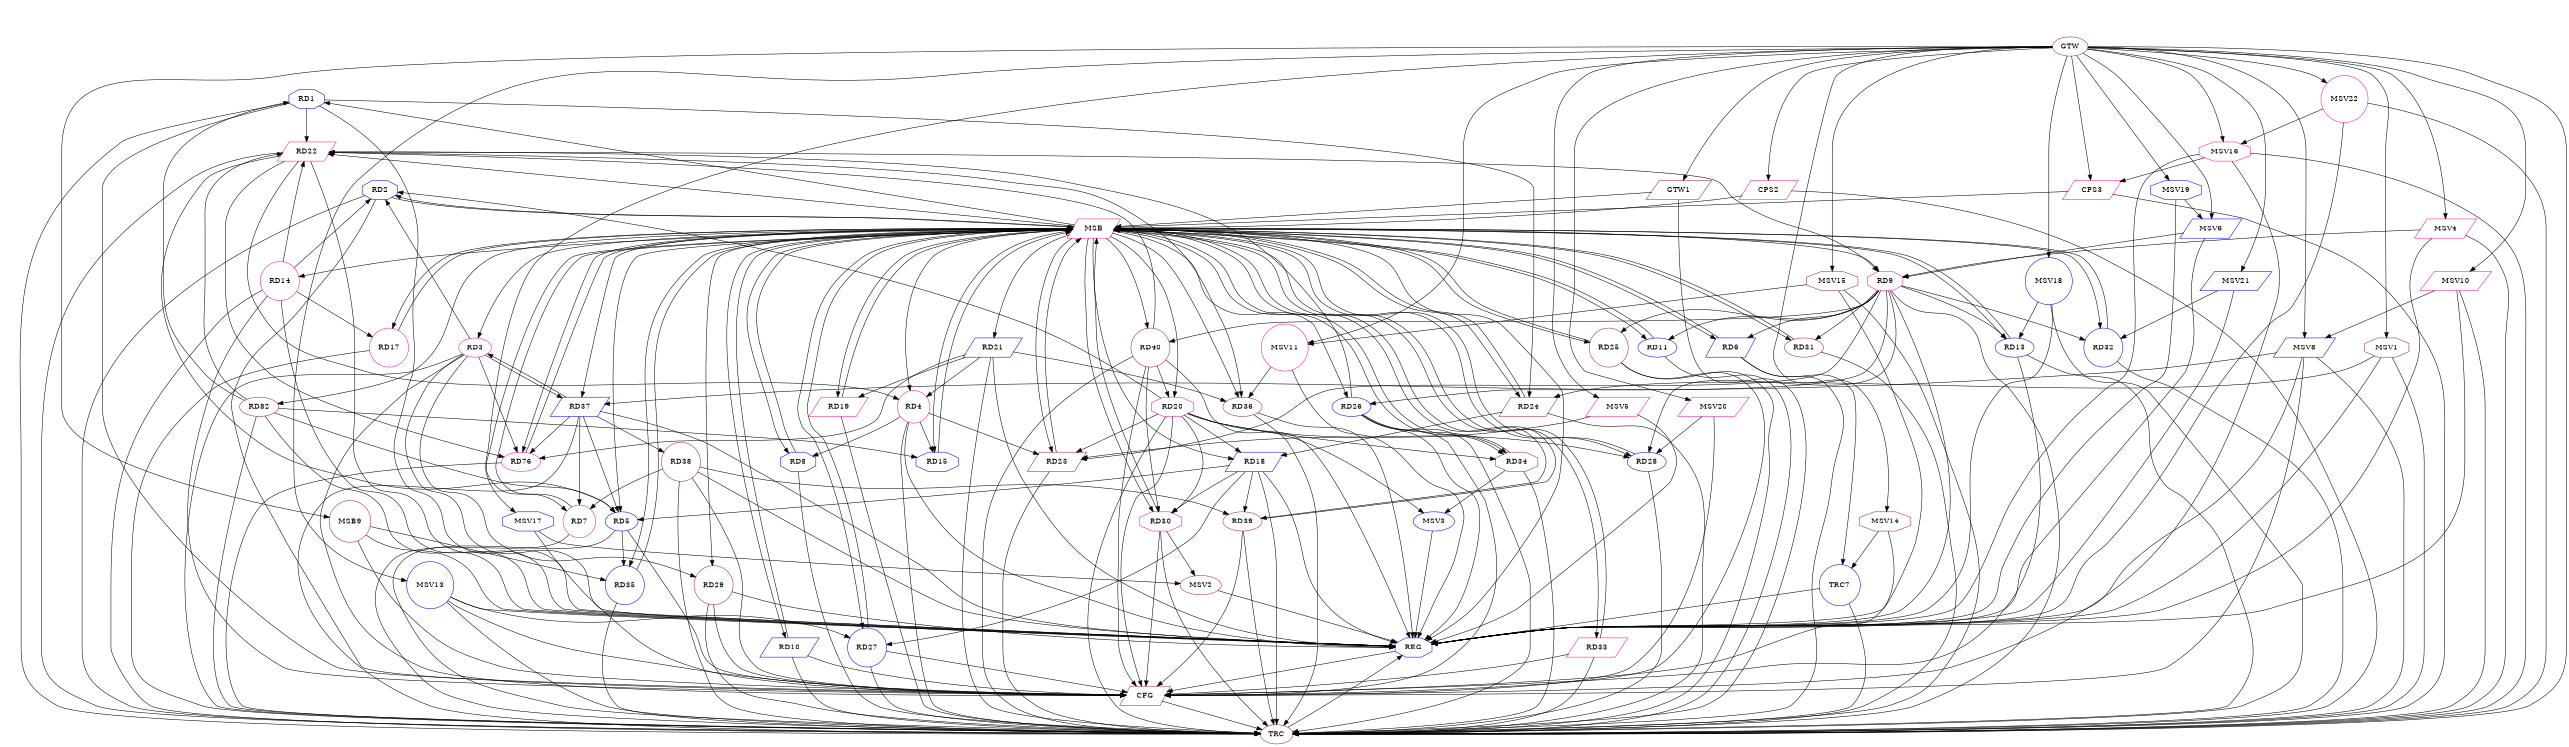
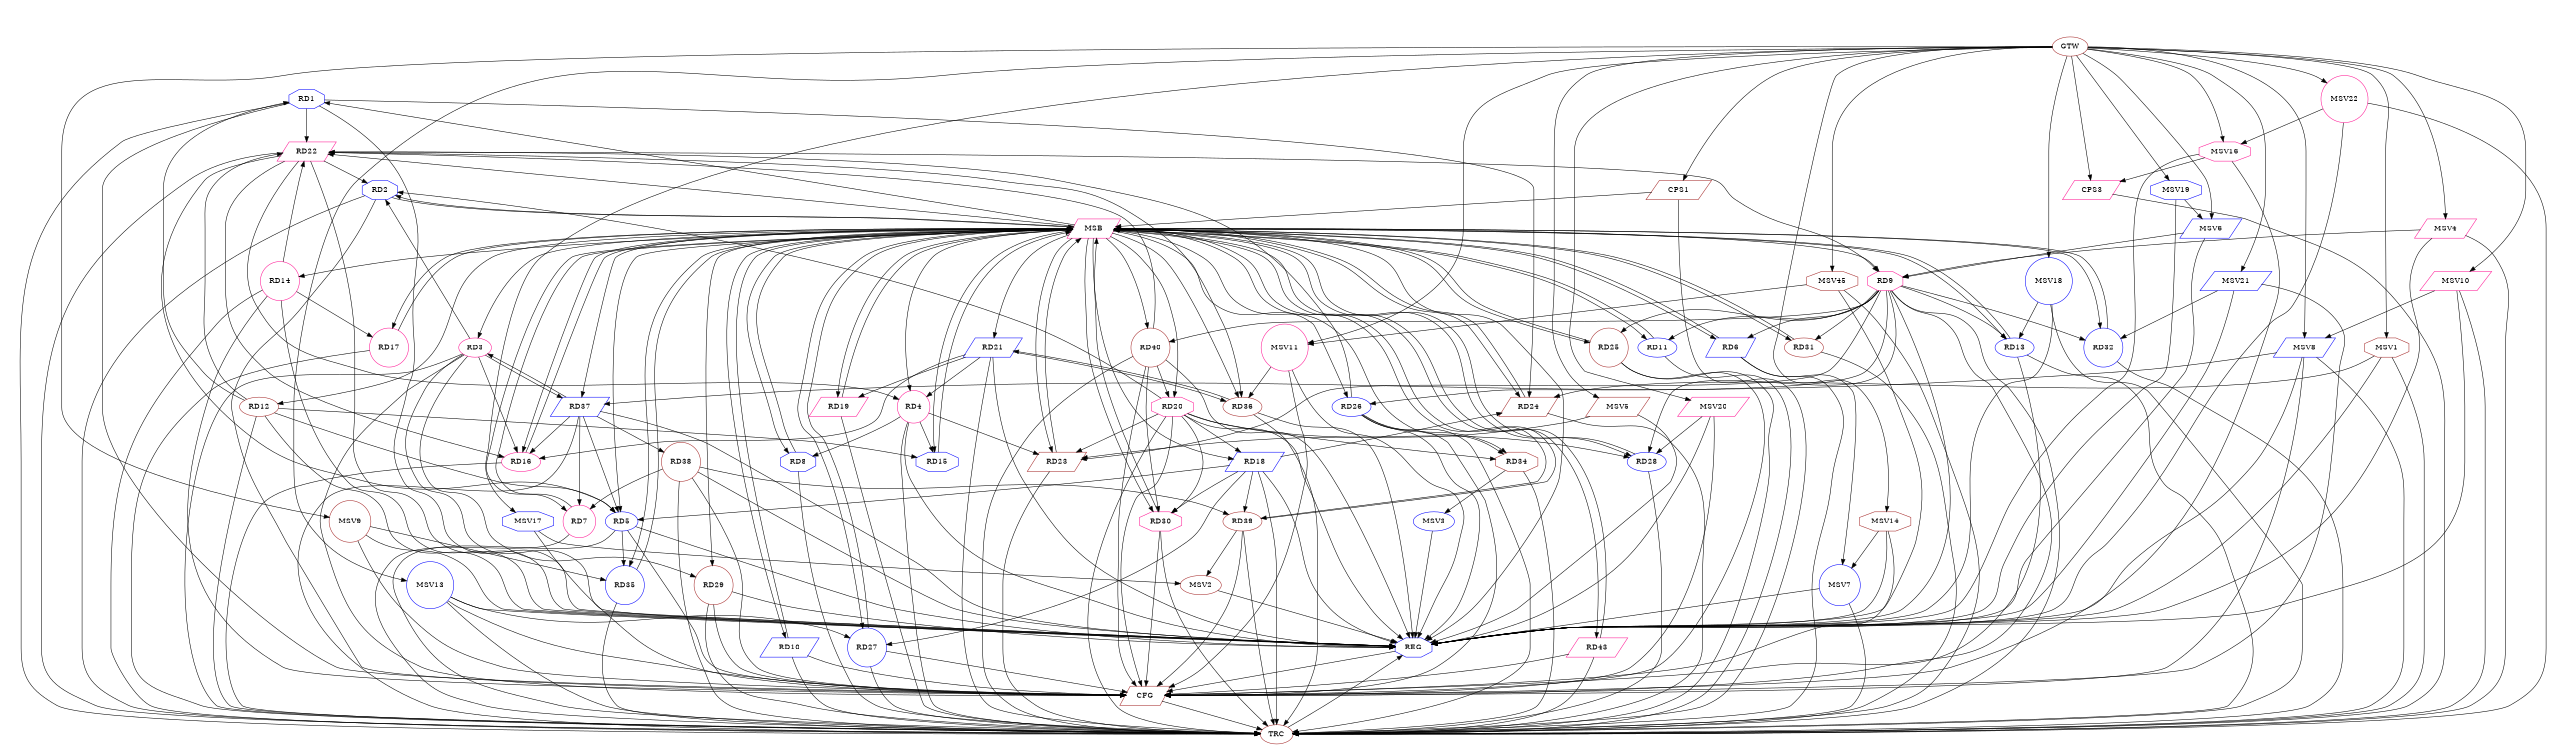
node "GTW1": label "GTW1" -> "CPS1"
node "CPS2": removed
edge "CPS3" -> "MSB": removed
edge "RD14" -> "RD2": now "RD22" -> "RD2"
node "MSV15": label "MSV15" -> "MSV45"
edge "RD34" -> "MSB": removed
edge "RD36" -> "RD21": added
node "RD82": label "RD82" -> "RD12"
node "MSV5": color deeppink -> brown
edge "RD24" -> "RD18": reversed
edge "RD20" -> "MSV3": now "RD20" -> "REG"
node "RD76": label "RD76" -> "RD16"
node "MSB9": label "MSB9" -> "MSV9"
edge "MSV11" -> "CFG": added
edge "RD30" -> "MSV2": now "RD39" -> "MSV2"
edge "MSV20" -> "REG": added
node "TRC7": label "TRC7" -> "MSV7"
edge "RD5" -> "REG": added
edge "MSV14" -> "REG": added
node "RD33": label "RD33" -> "RD43"
edge "MSV21" -> "CFG": added
edge "RD9" -> "CFG": added
edge "MSV16" -> "TRC": removed
edge "GTW" -> "TRC": removed
